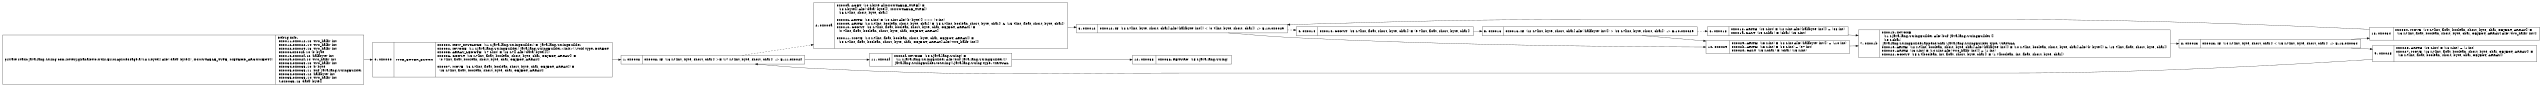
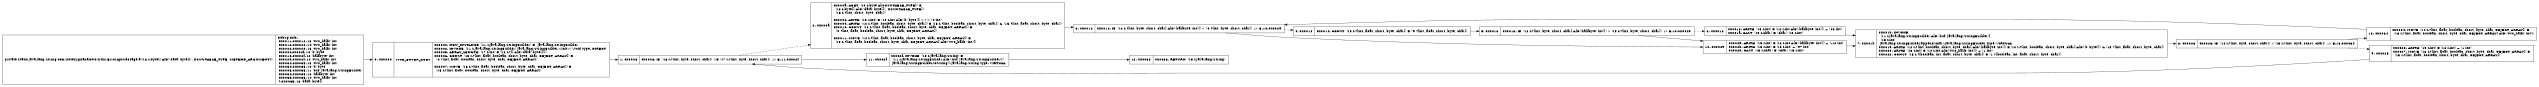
node "7: 0x001b": text "(r5 I:char)" -> "(r5 I:int)"
edge "8: 0x0023" -> "9: 0x0025": style solid -> dashed
node "0: 0x0000": text "MTH_ENTER_BLOCK" -> "MTH_ENTER_AGET"
